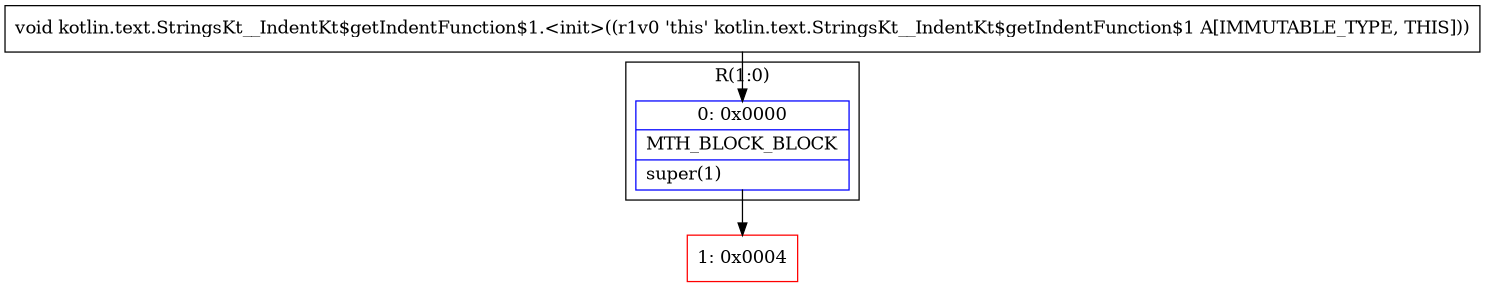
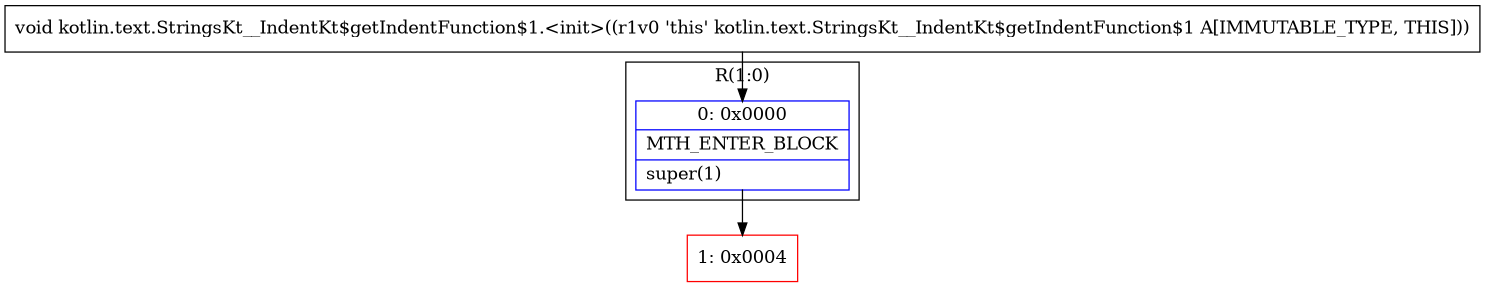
node "0: 0x0000": text "MTH_BLOCK_BLOCK" -> "MTH_ENTER_BLOCK"
